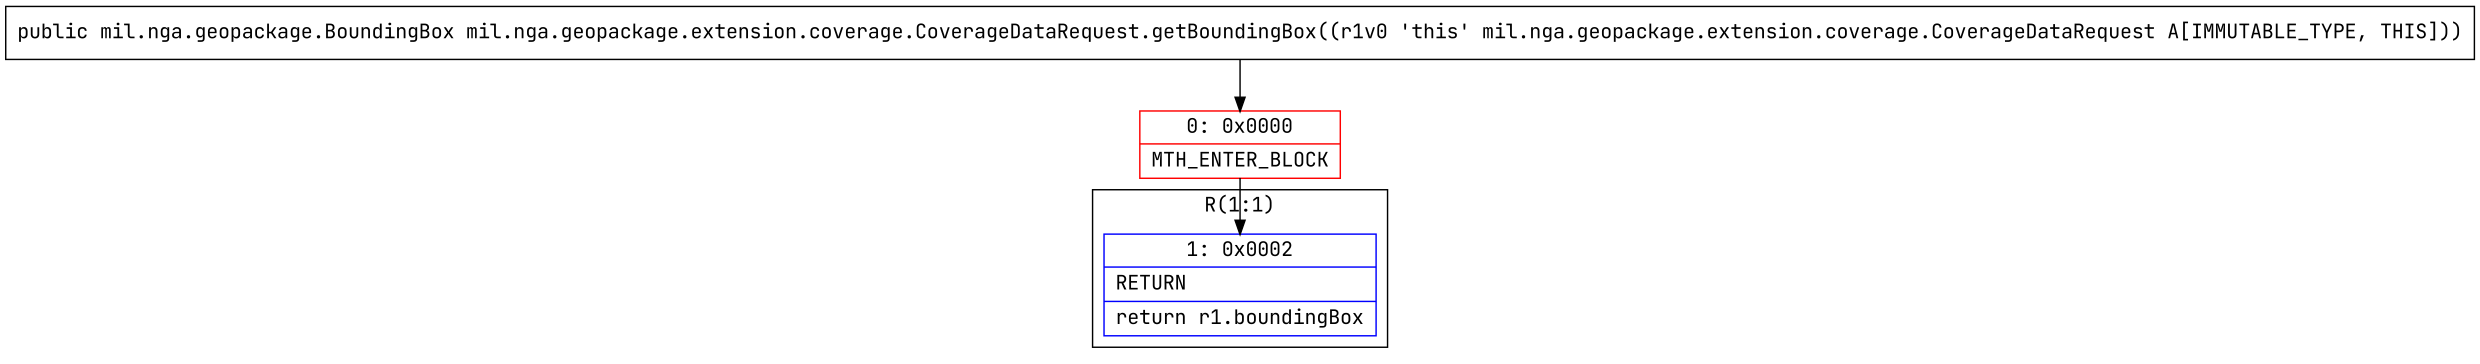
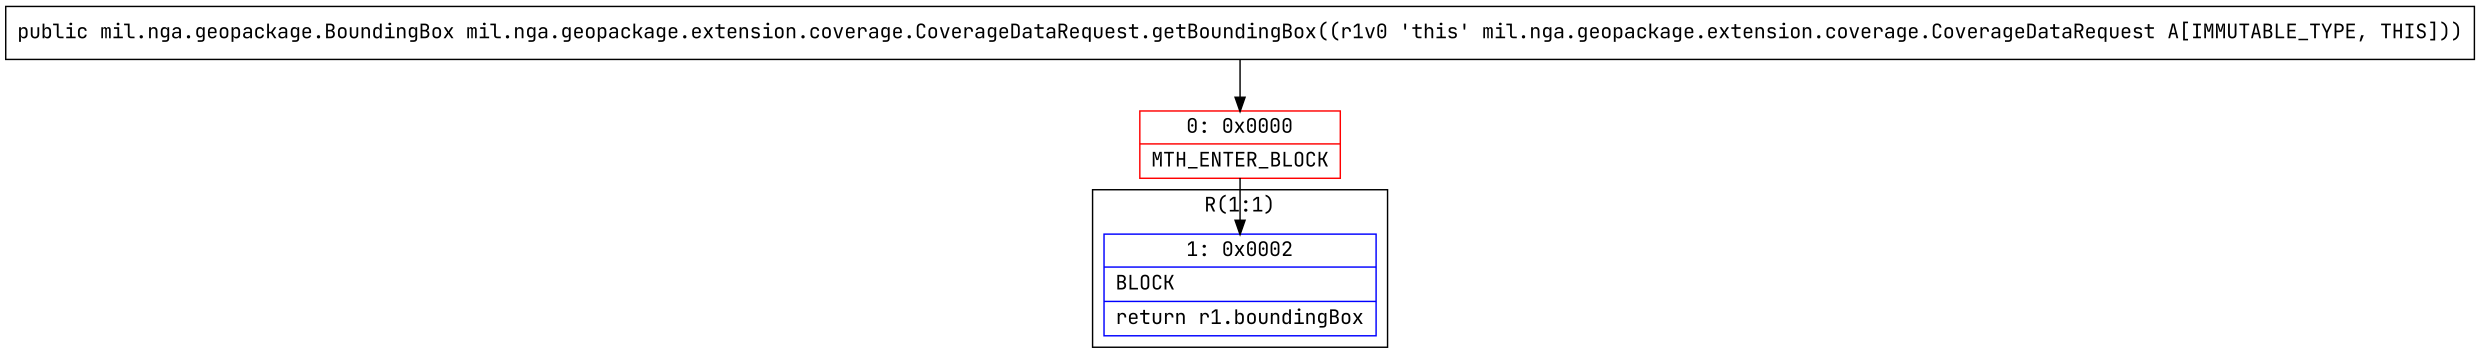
node "1: 0x0002": text "RETURN" -> "BLOCK"
